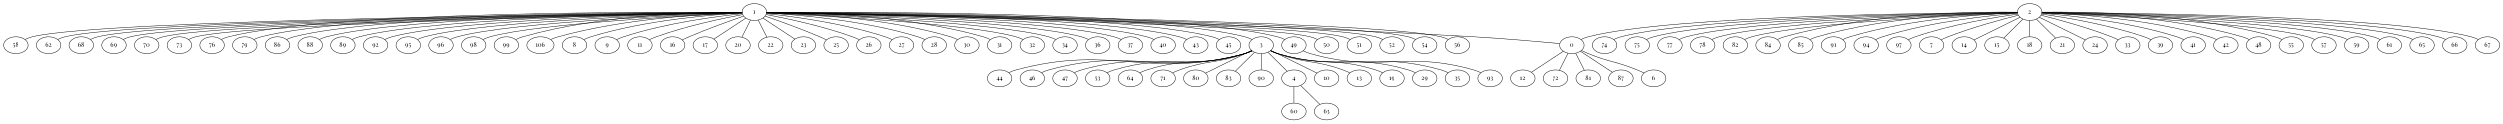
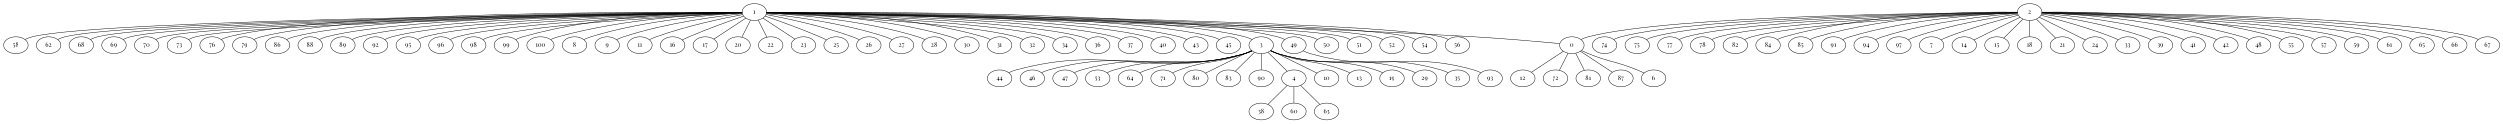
node "106": label "106" -> "100"
node "38": added
